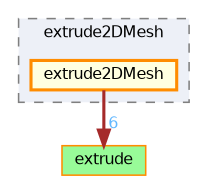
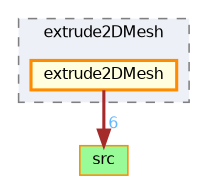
node "extrude": label "extrude" -> "src"
